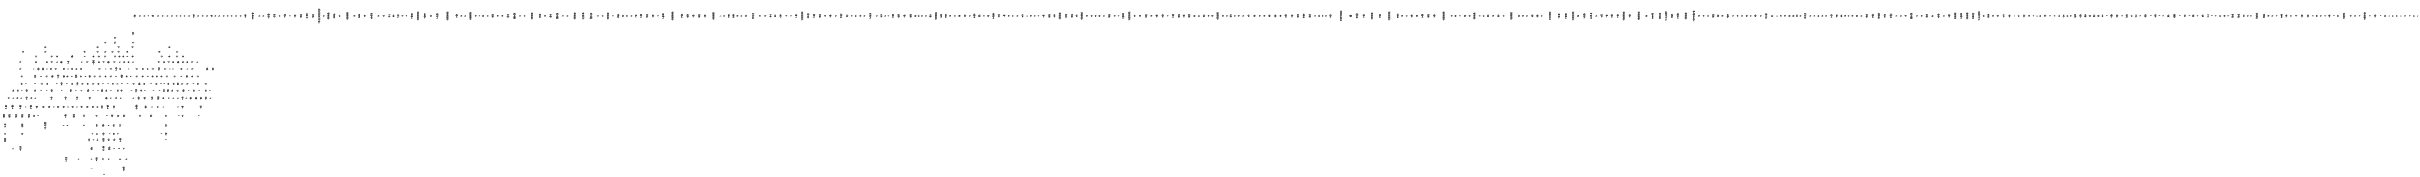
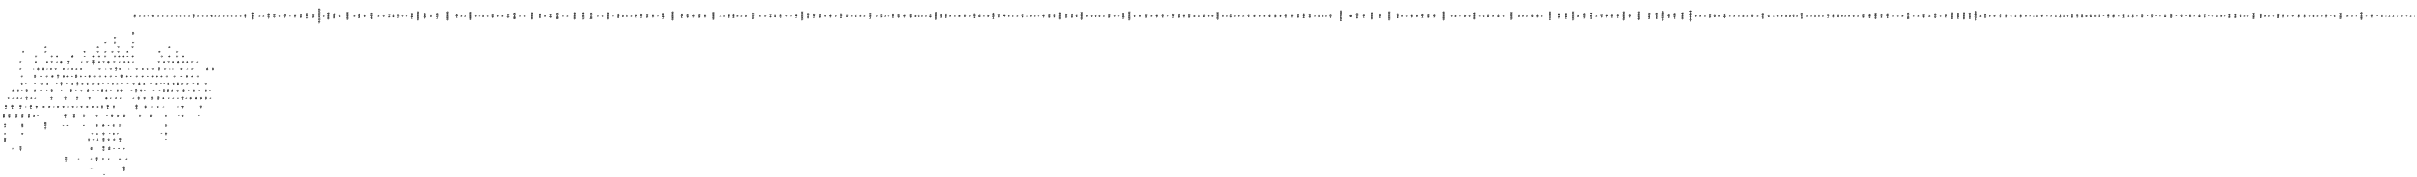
node "# 0x2030 JUMPDEST PUSHX Data PUSHX Data PUSHX Data JUMP": removed
